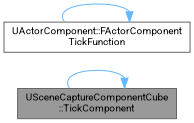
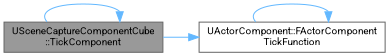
edge "USceneCaptureComponentCube ::TickComponent" -> "UActorComponent::FActorComponent TickFunction": added
